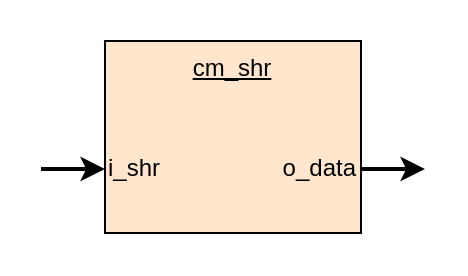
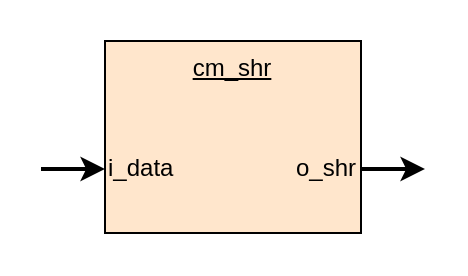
node "i_shr": label "i_shr" -> "i_data"
node "o_data": label "o_data" -> "o_shr"
